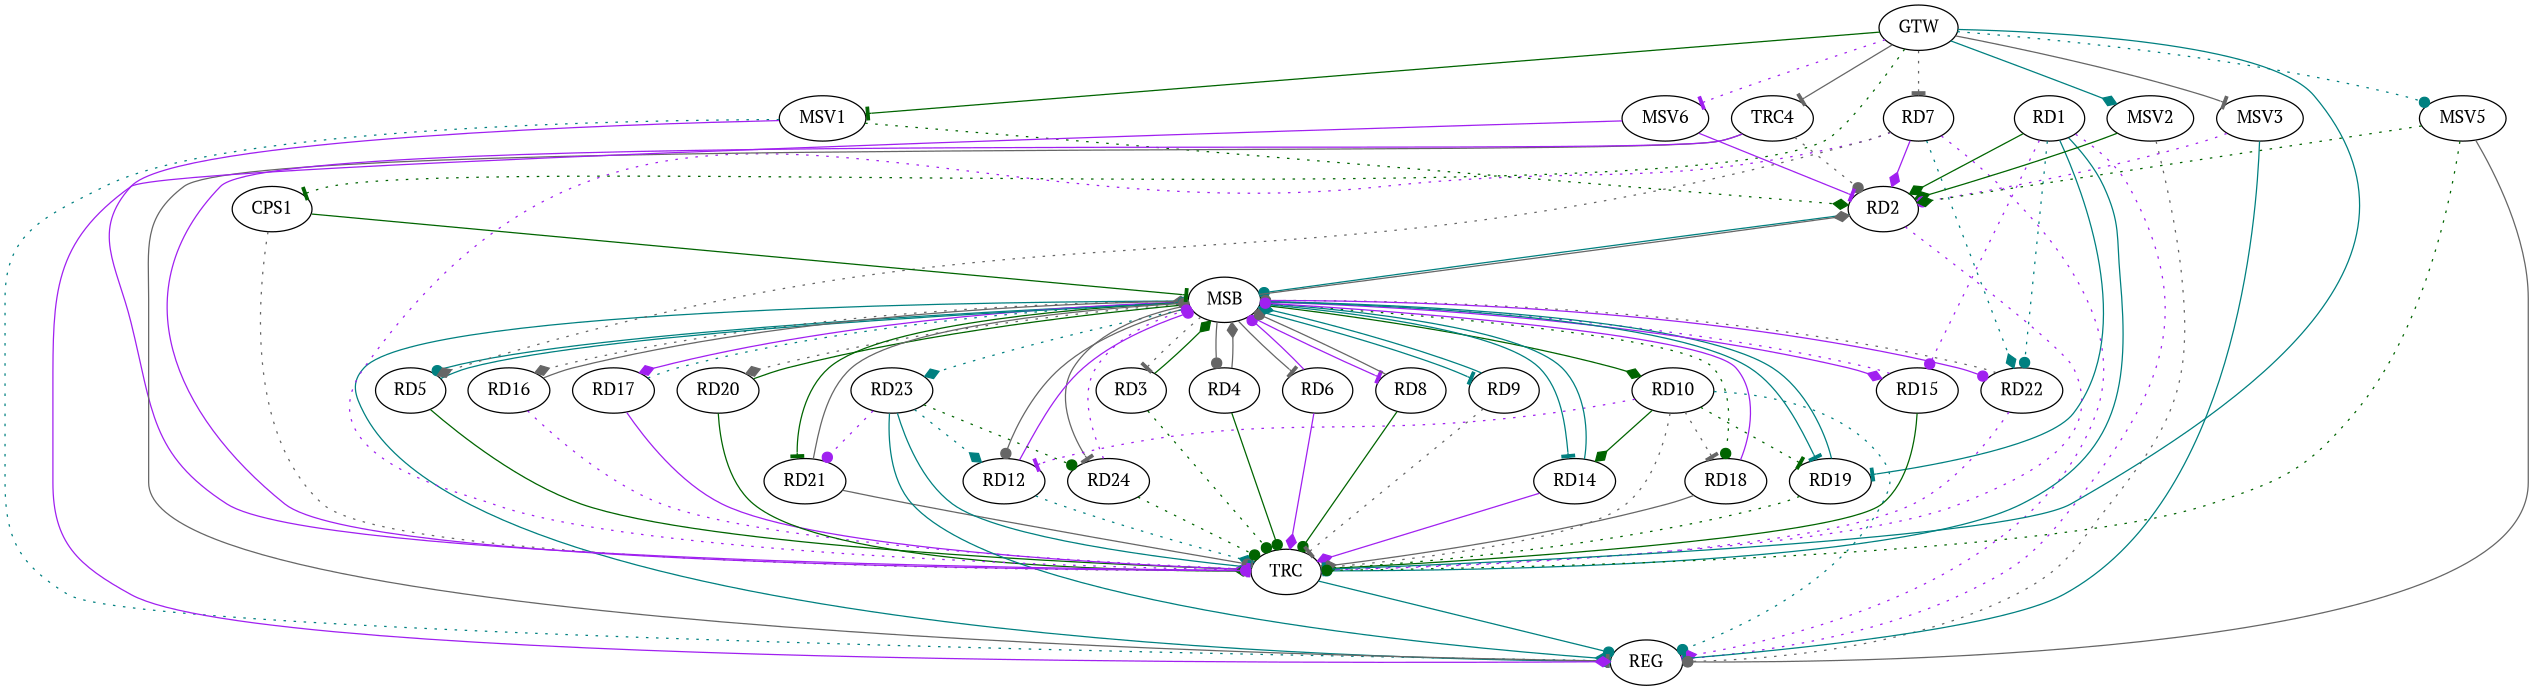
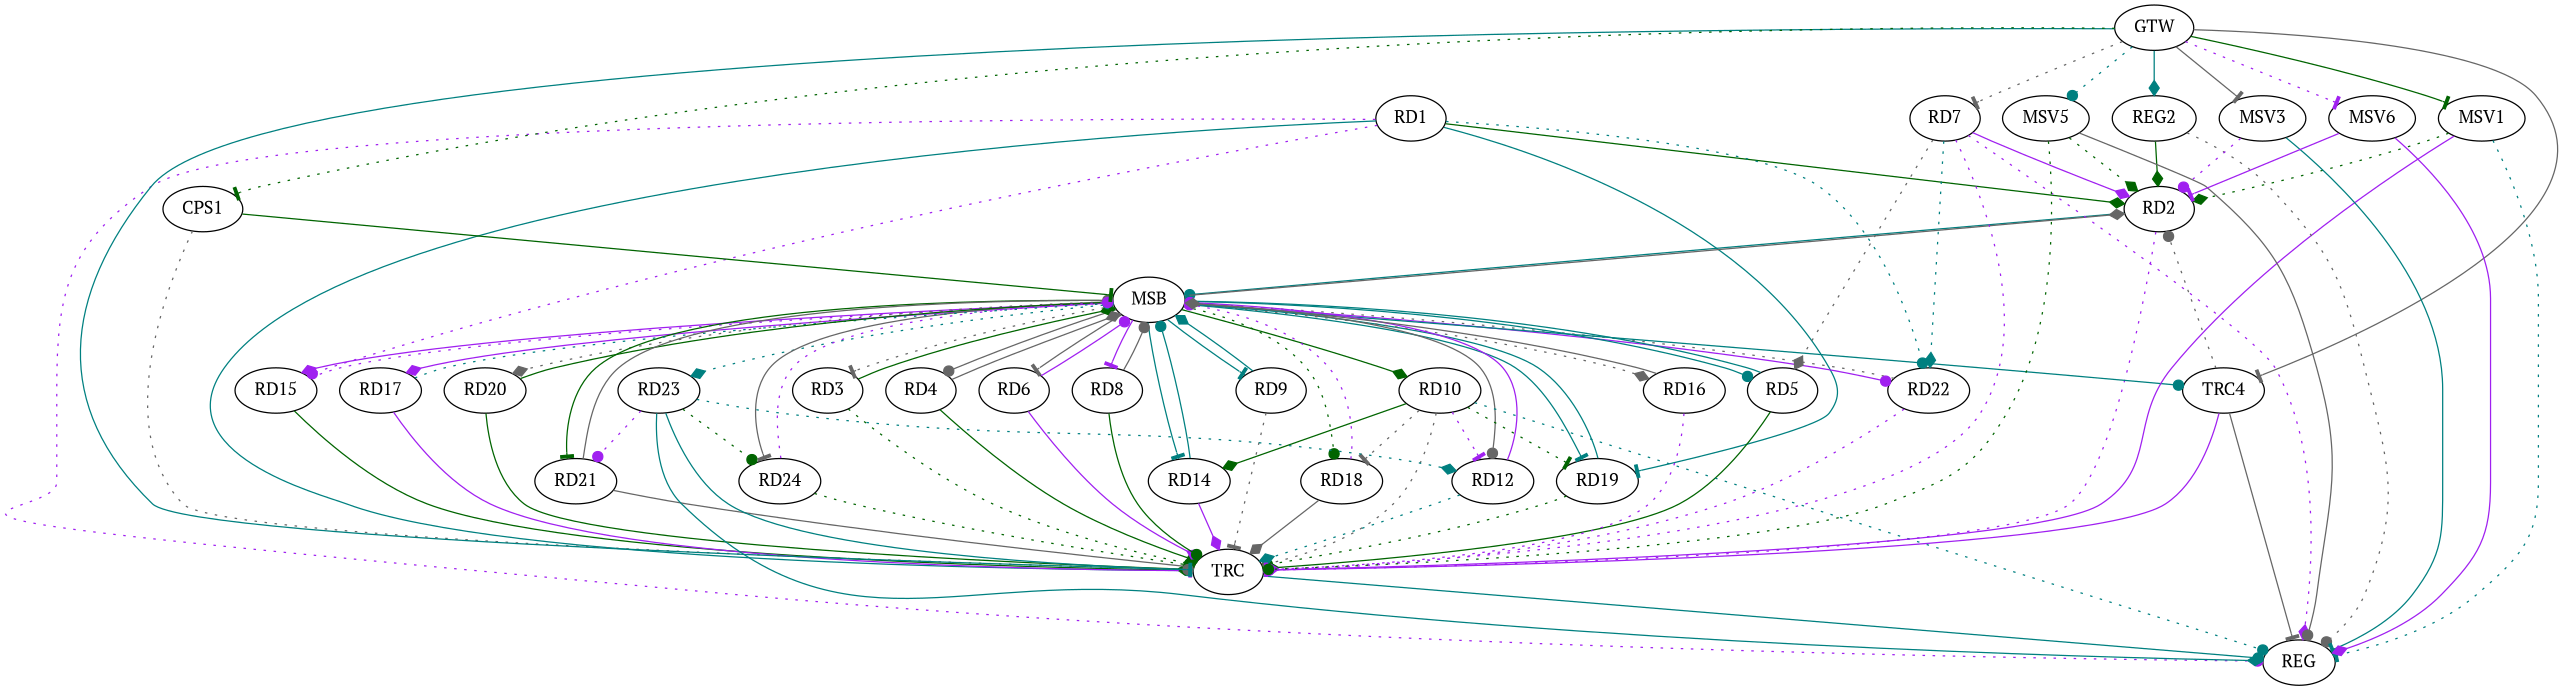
node "MSV2": label "MSV2" -> "REG2"
edge "RD18" -> "MSB": style solid -> dotted
edge "MSB" -> "REG": now "MSB" -> "TRC4"
